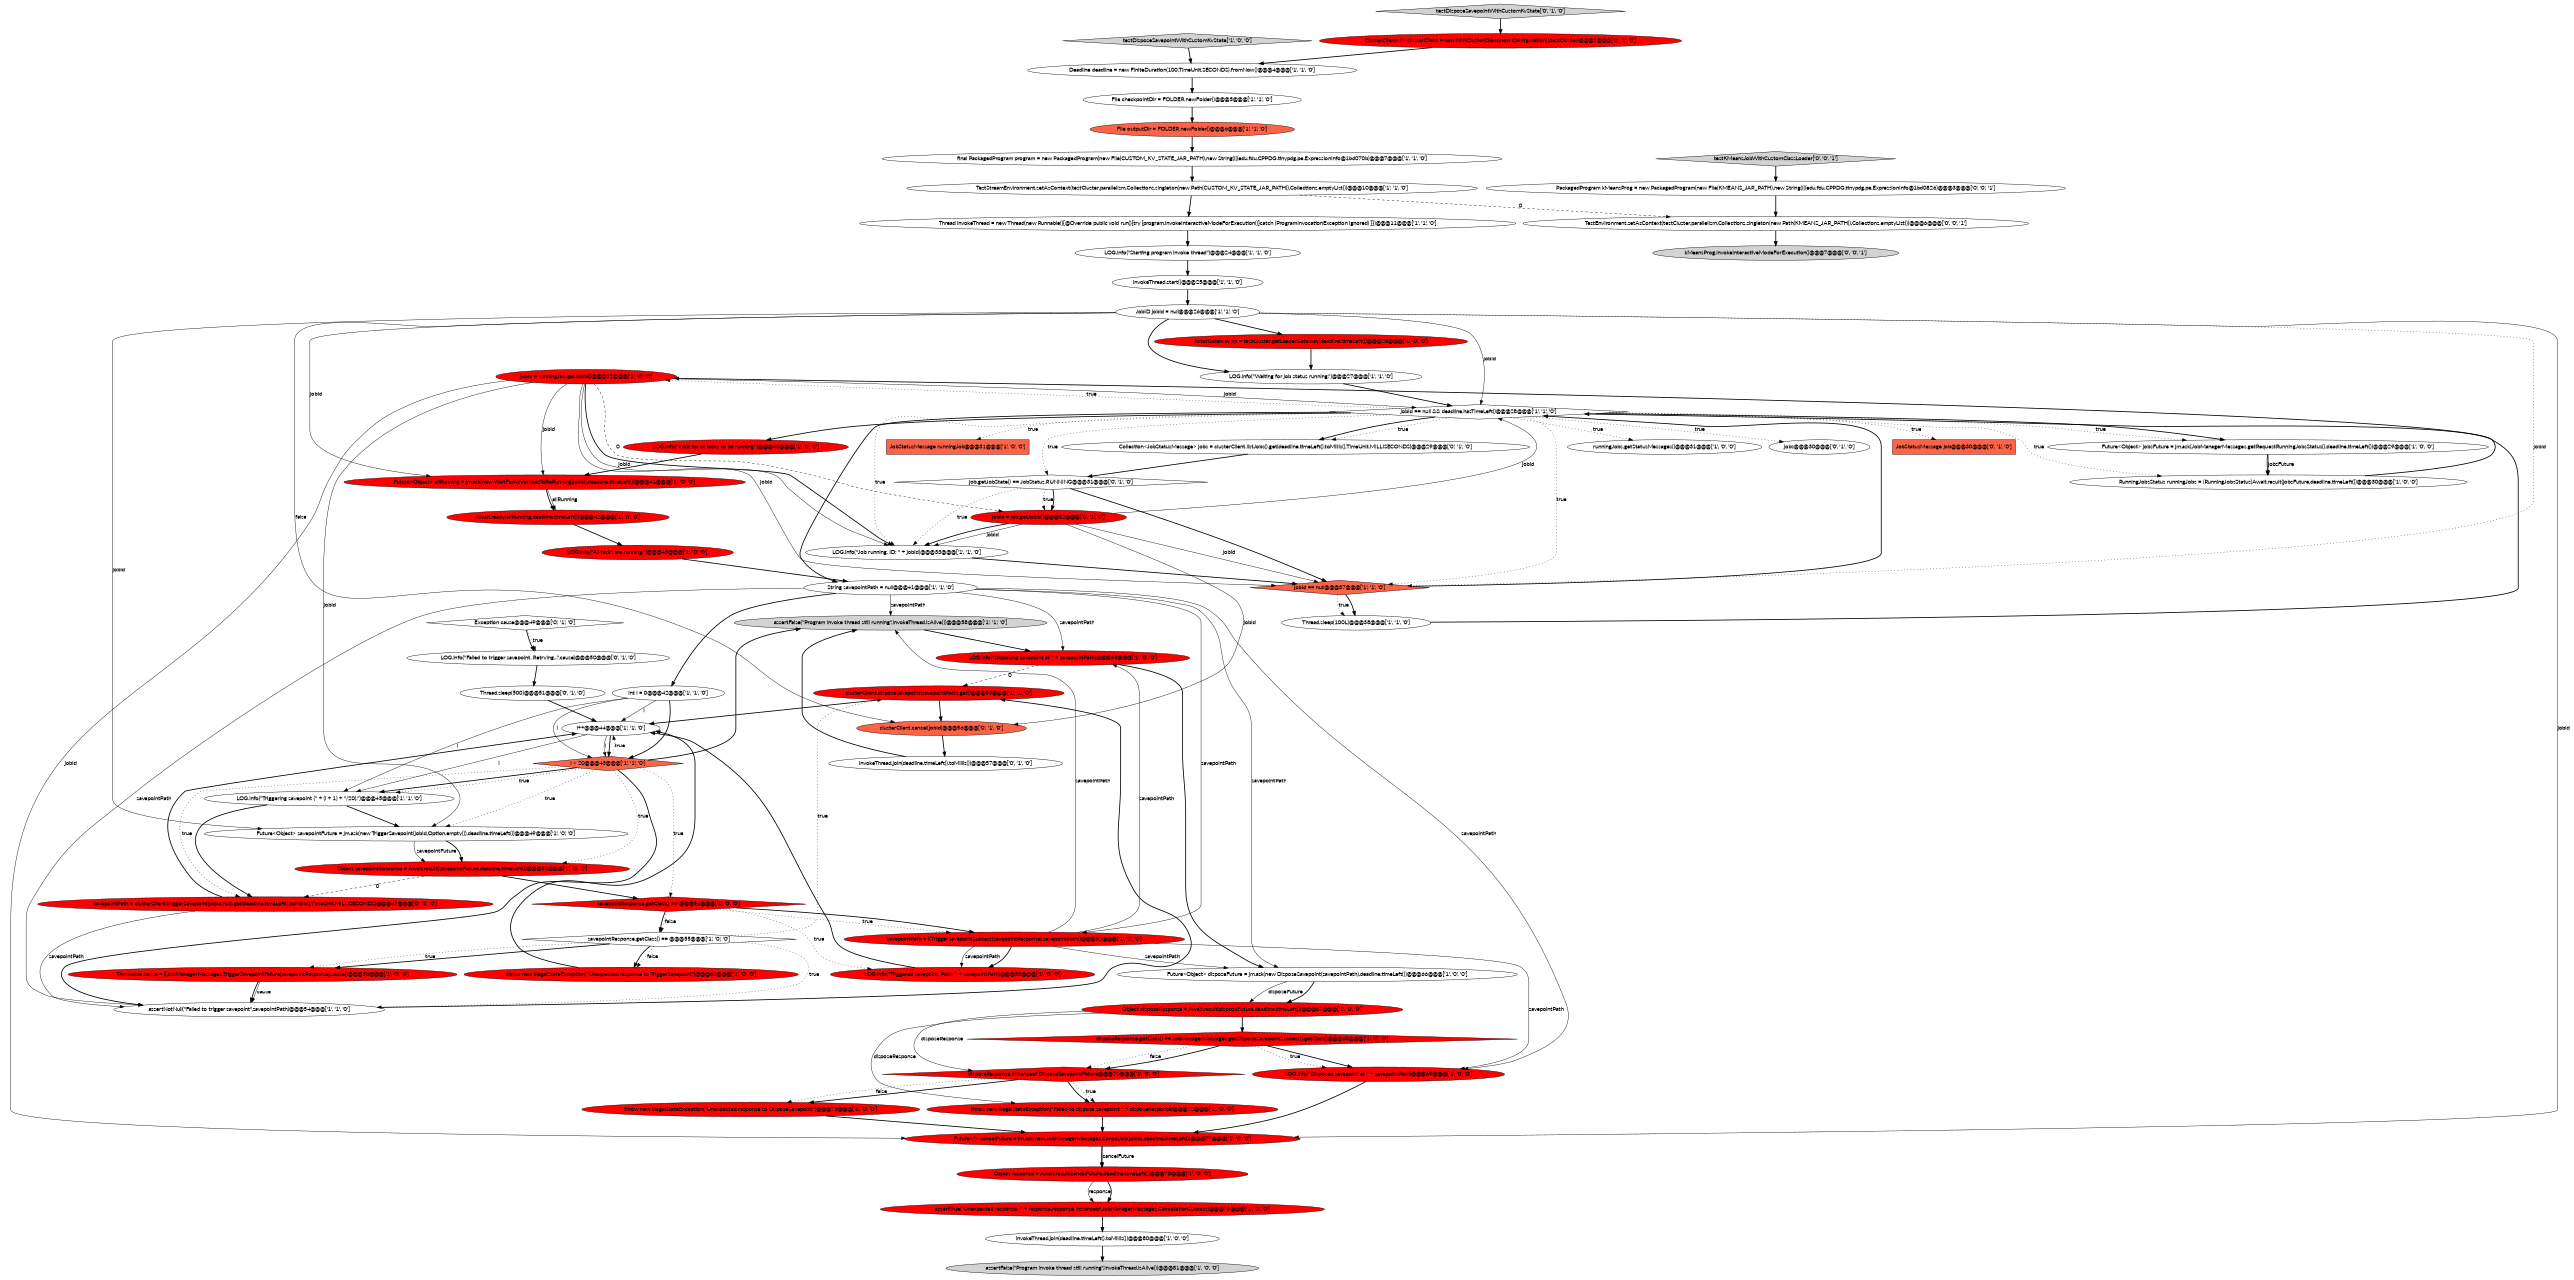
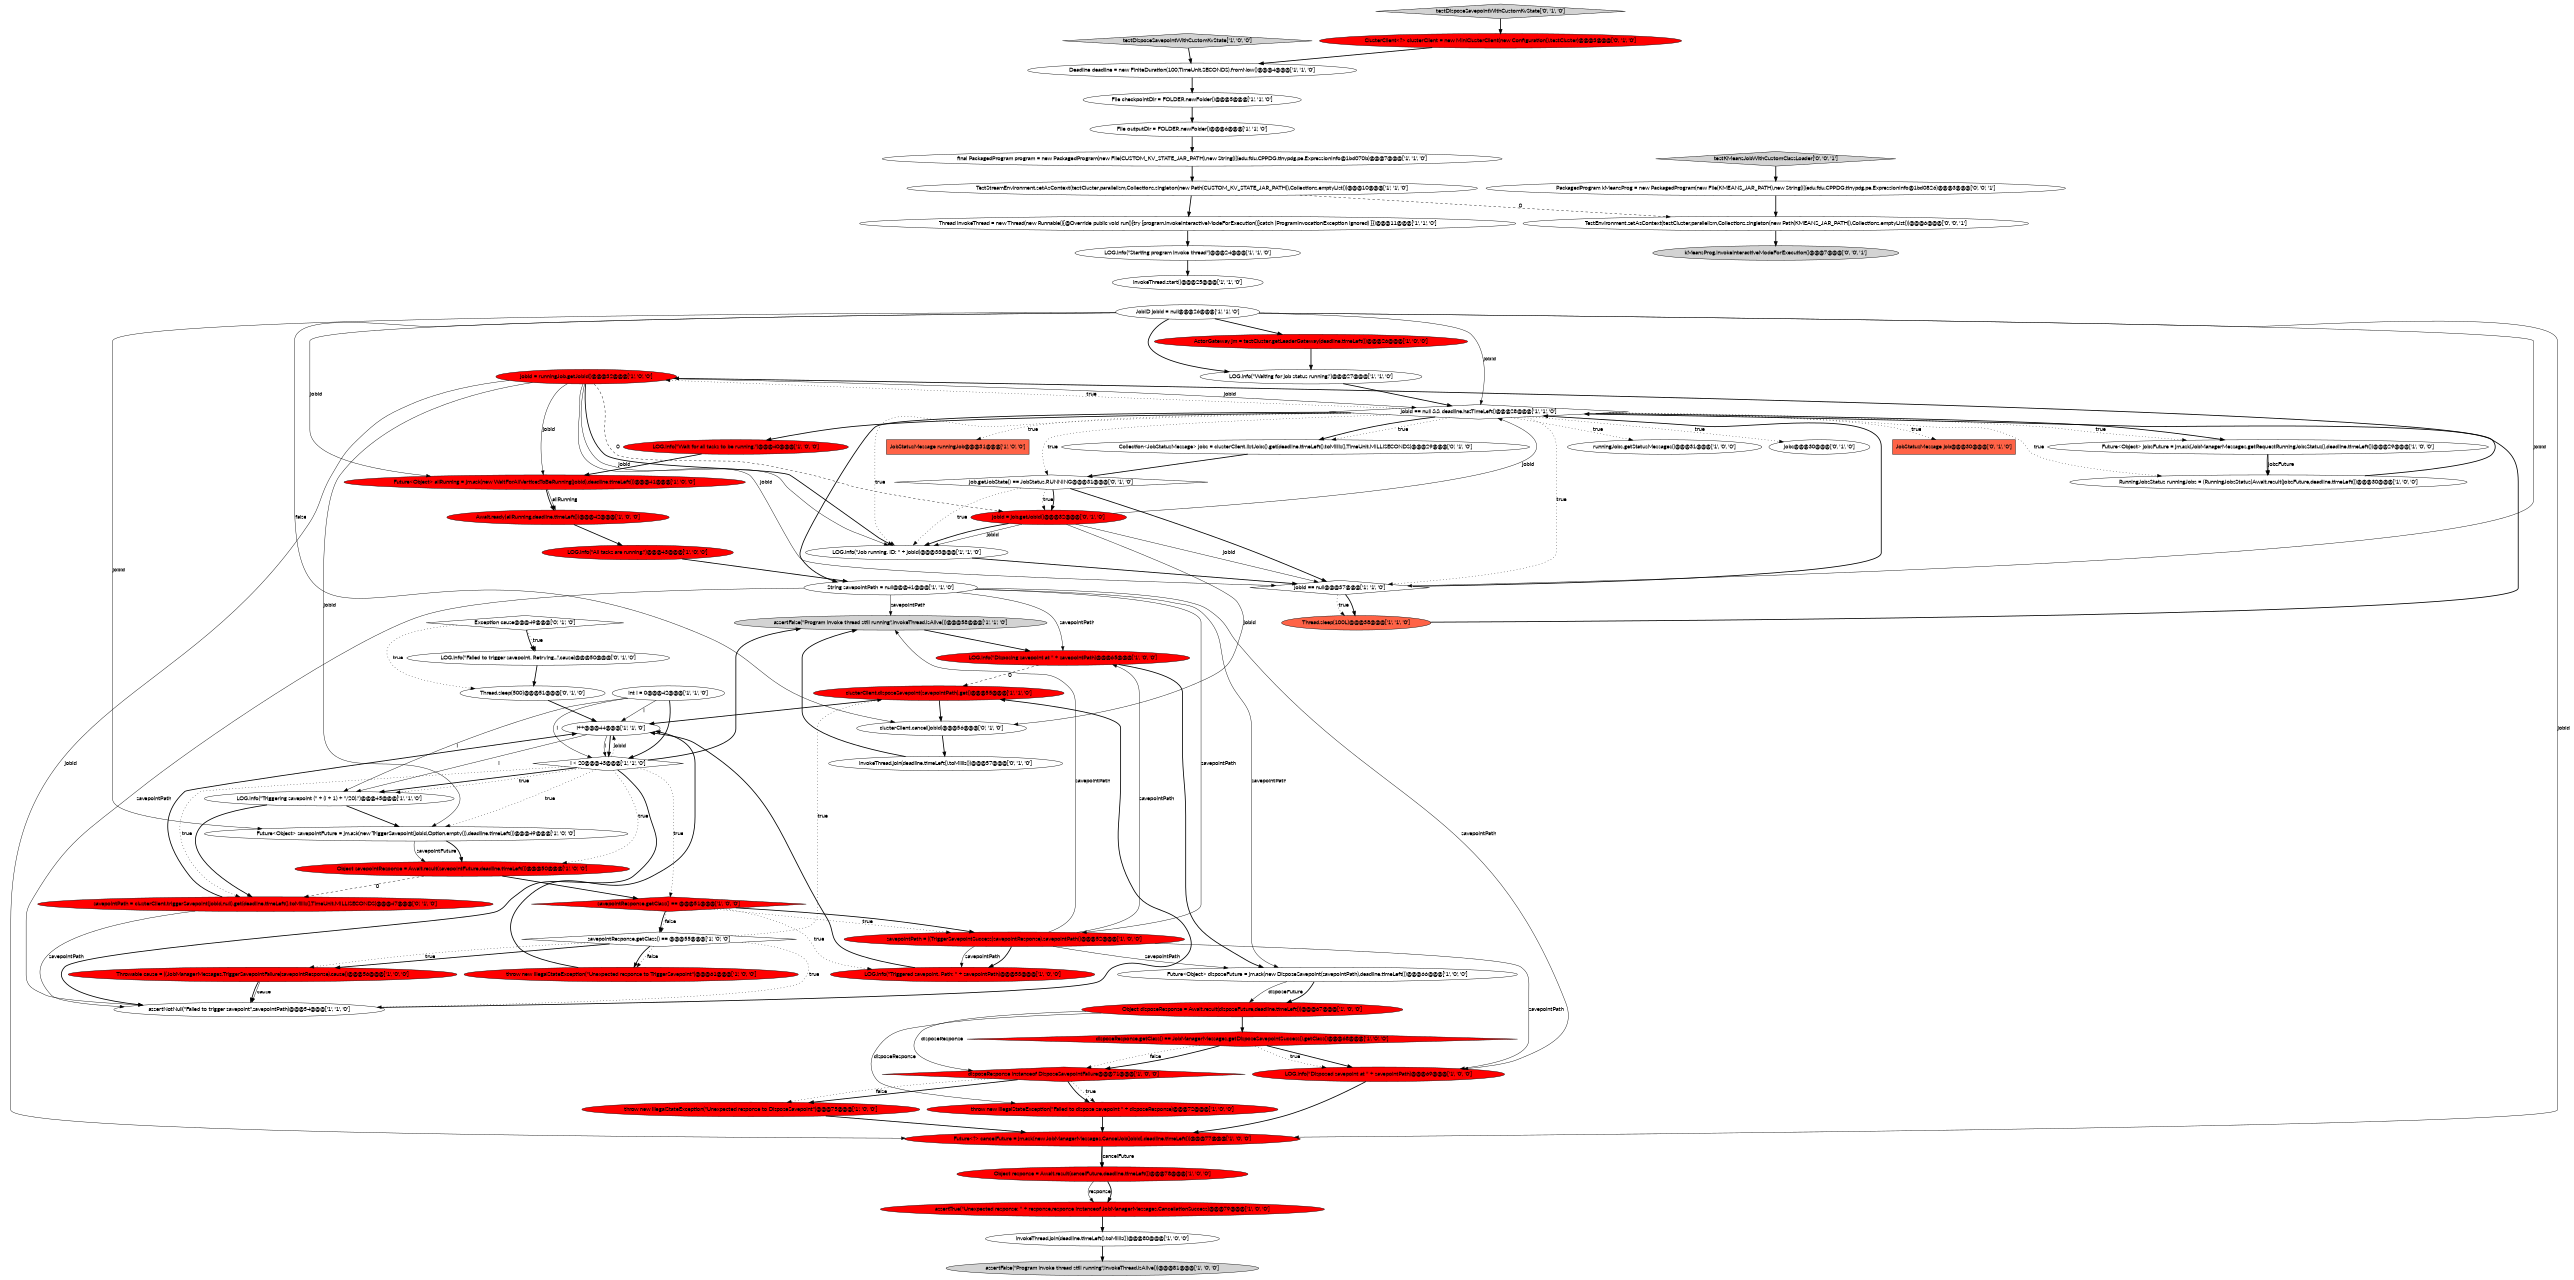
node "File outputDir = FOLDER.newFolder()@@@6@@@['1', '1', '0']": fillcolor tomato -> white
edge "invokeThread.start()@@@25@@@['1', '1', '0']" -> "JobID jobId = null@@@26@@@['1', '1', '0']": removed
edge "JobID jobId = null@@@26@@@['1', '1', '0']" -> "jobId == null@@@37@@@['1', '1', '0']": style dotted -> solid
node "jobId == null@@@37@@@['1', '1', '0']": fillcolor tomato -> white
edge "String savepointPath = null@@@41@@@['1', '1', '0']" -> "int i = 0@@@42@@@['1', '1', '0']": removed
node "Thread.sleep(100L)@@@38@@@['1', '1', '0']": fillcolor white -> tomato
edge "Exception cause@@@49@@@['0', '1', '0']" -> "Thread.sleep(500)@@@51@@@['0', '1', '0']": added, label "true"
node "clusterClient.cancel(jobId)@@@56@@@['0', '1', '0']": fillcolor tomato -> white
edge "i < 20@@@43@@@['1', '1', '0']" -> "i++@@@44@@@['1', '1', '0']": label "true" -> "jobId"
node "i < 20@@@43@@@['1', '1', '0']": fillcolor tomato -> white
